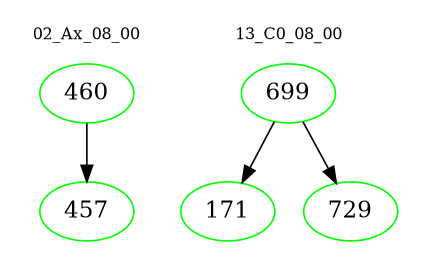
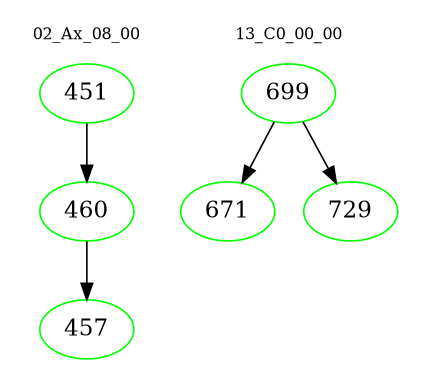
cluster "13_C0_08_00": label "13_C0_08_00" -> "13_C0_00_00"
node "451": added
node "171": label "171" -> "671"
